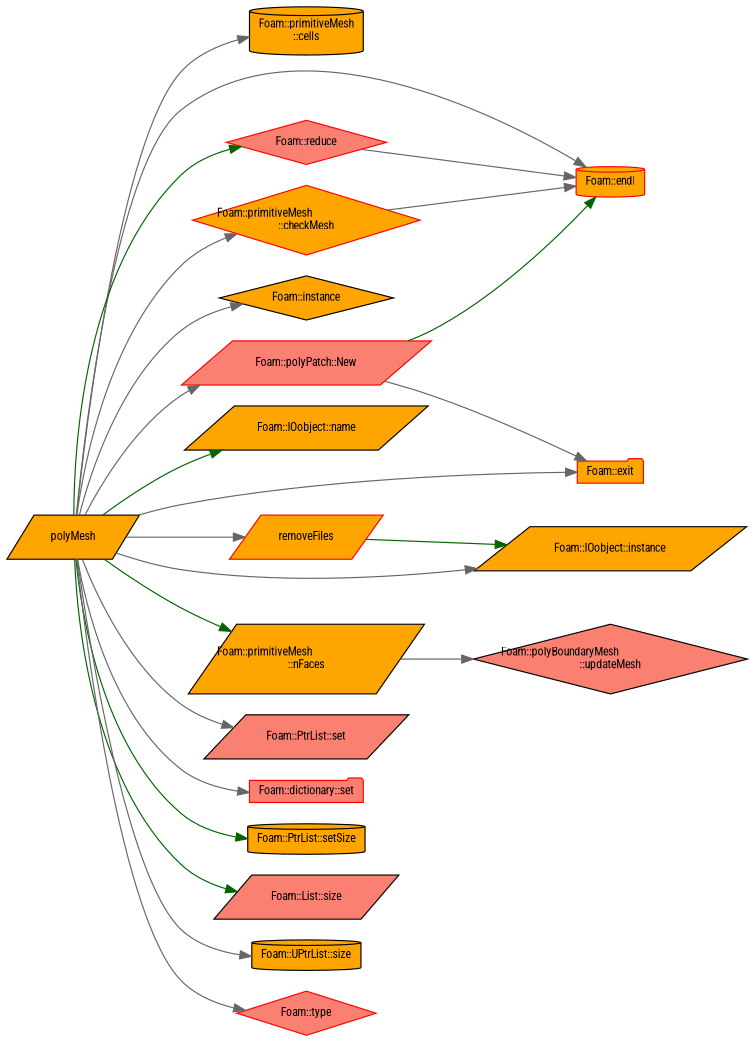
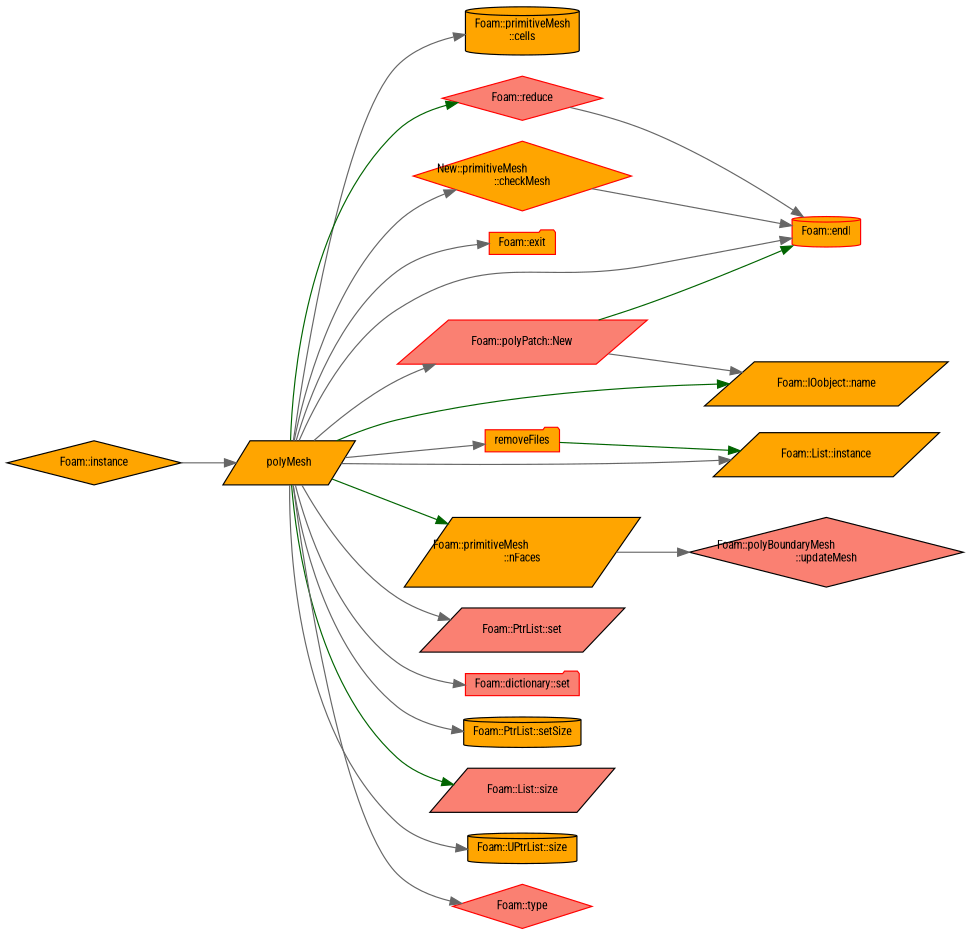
node "Foam::primitiveMesh ::checkMesh": label "Foam::primitiveMesh ::checkMesh" -> "New::primitiveMesh ::checkMesh"
edge "polyMesh" -> "Foam::instance": reversed
edge "Foam::polyPatch::New" -> "Foam::exit": now "Foam::polyPatch::New" -> "Foam::IOobject::name"
node "removeFiles": shape parallelogram -> folder
node "Foam::IOobject::instance": label "Foam::IOobject::instance" -> "Foam::List::instance"
edge "polyMesh" -> "Foam::PtrList::setSize": color darkgreen -> gray40
